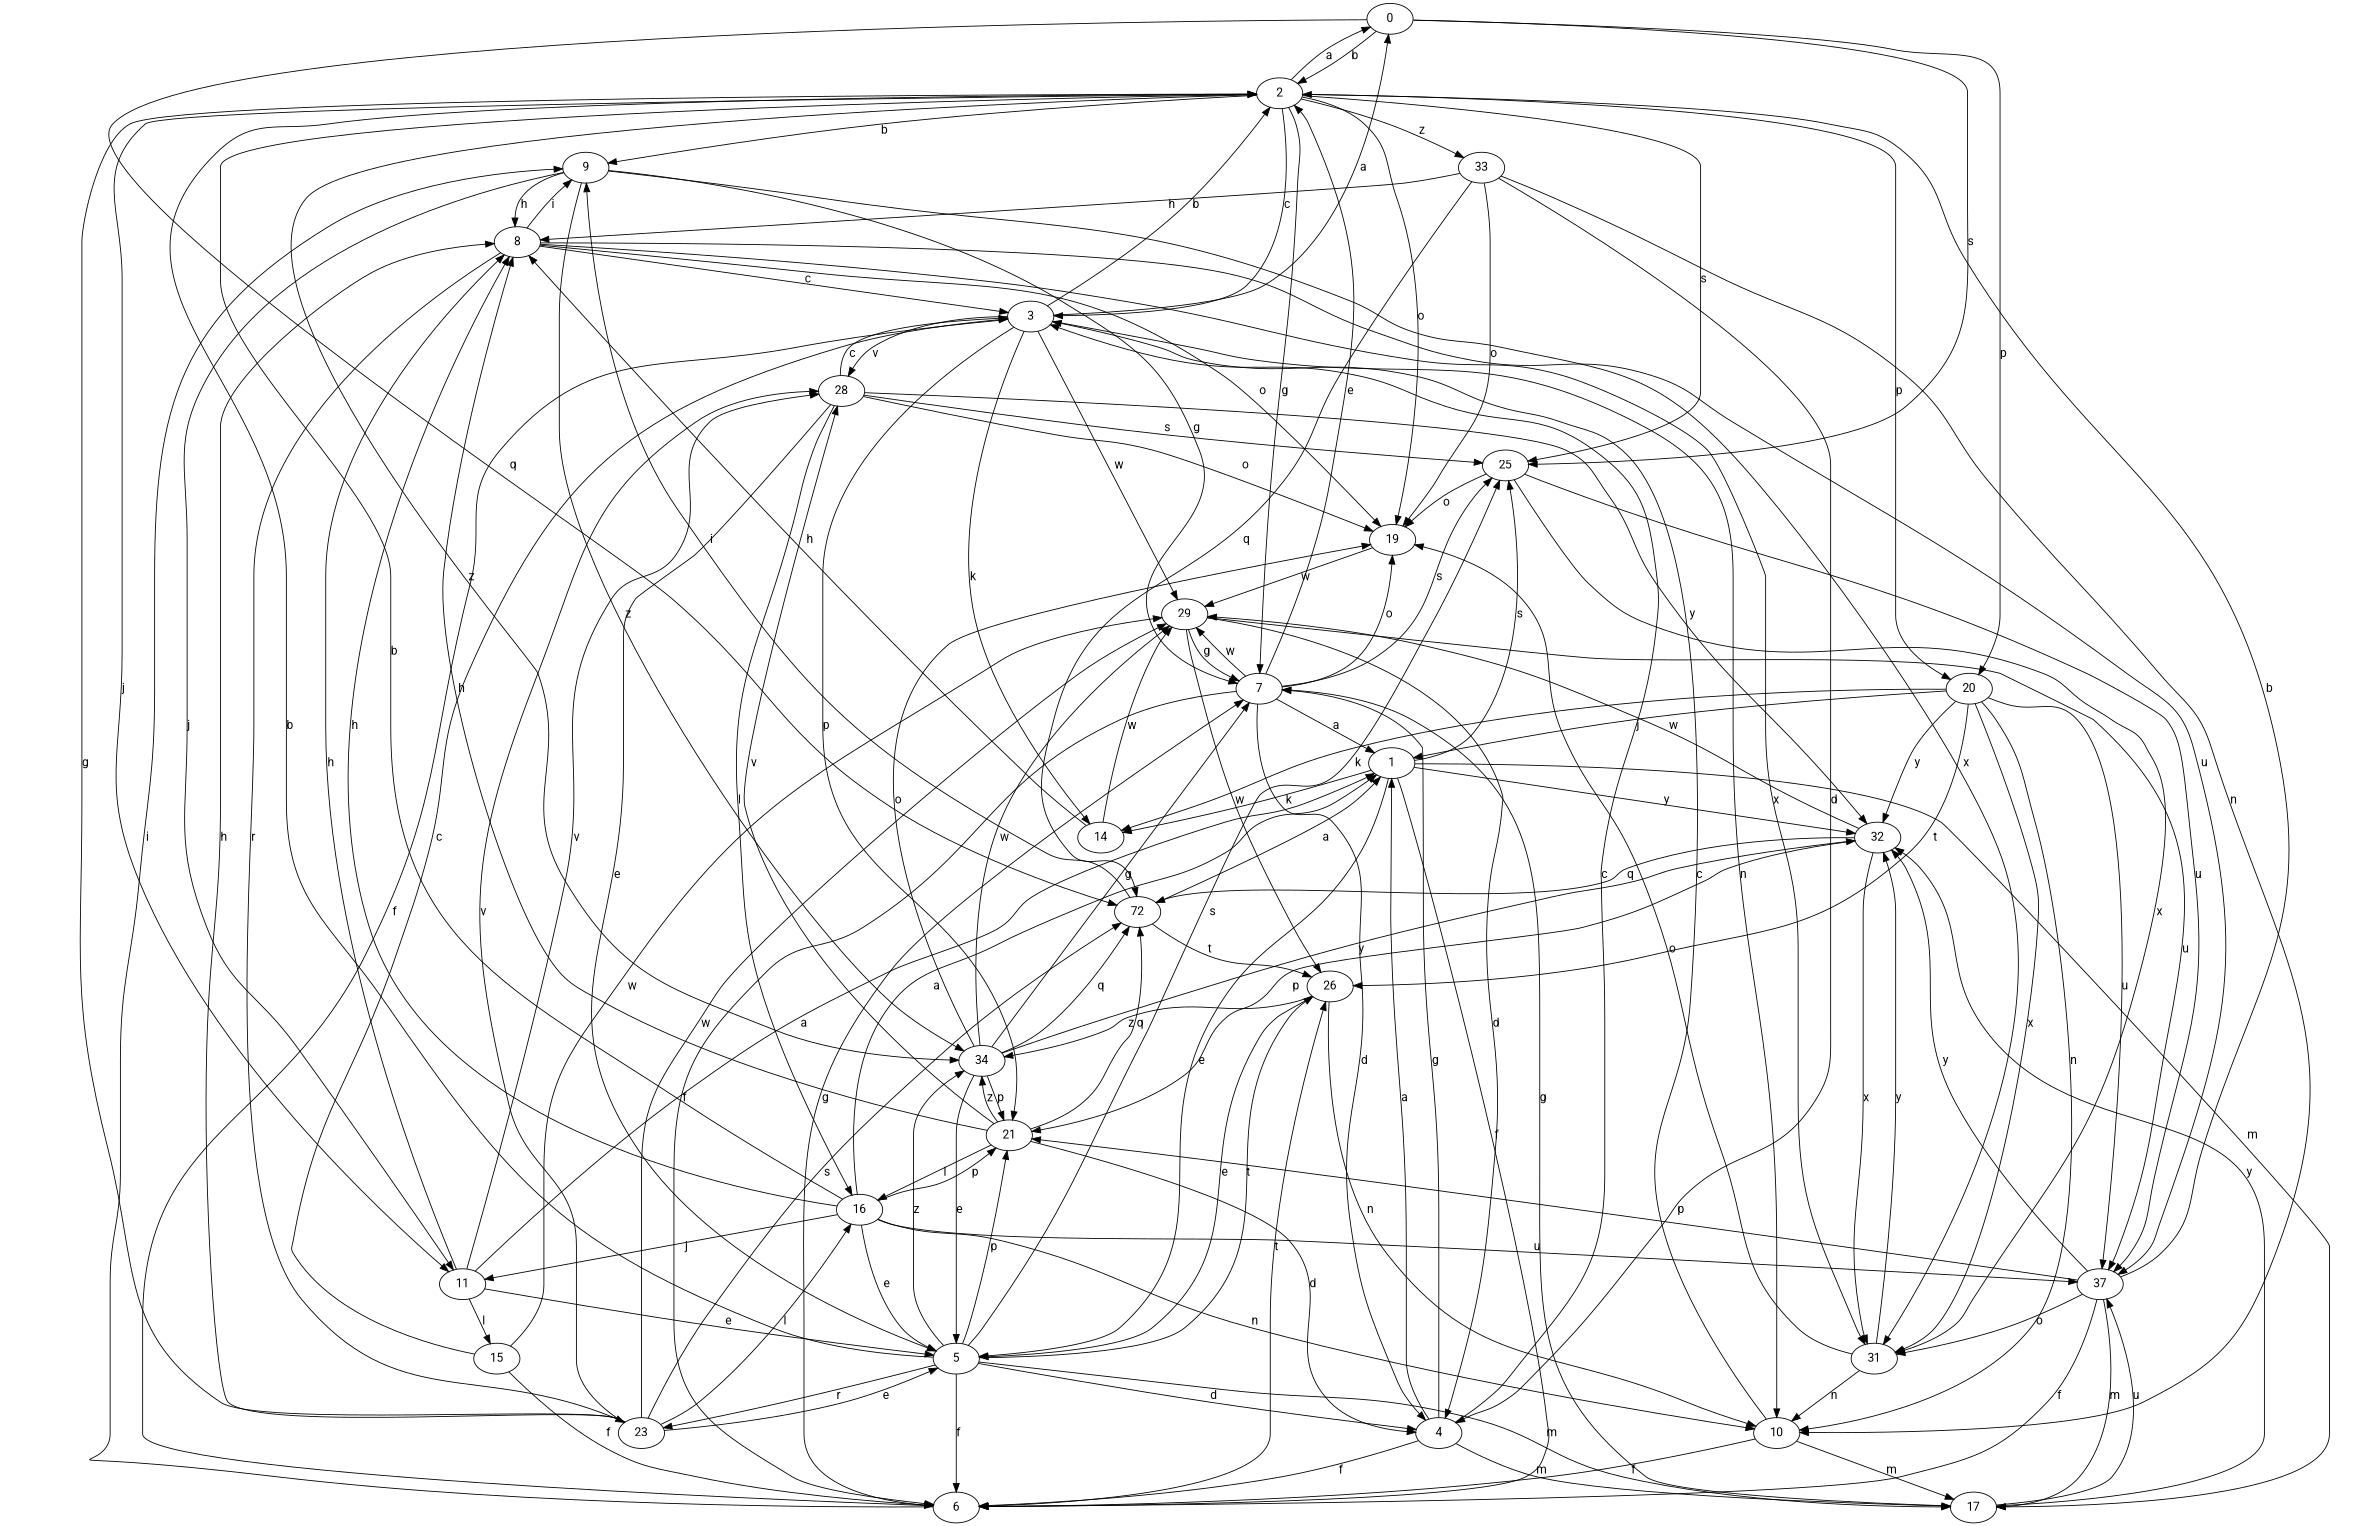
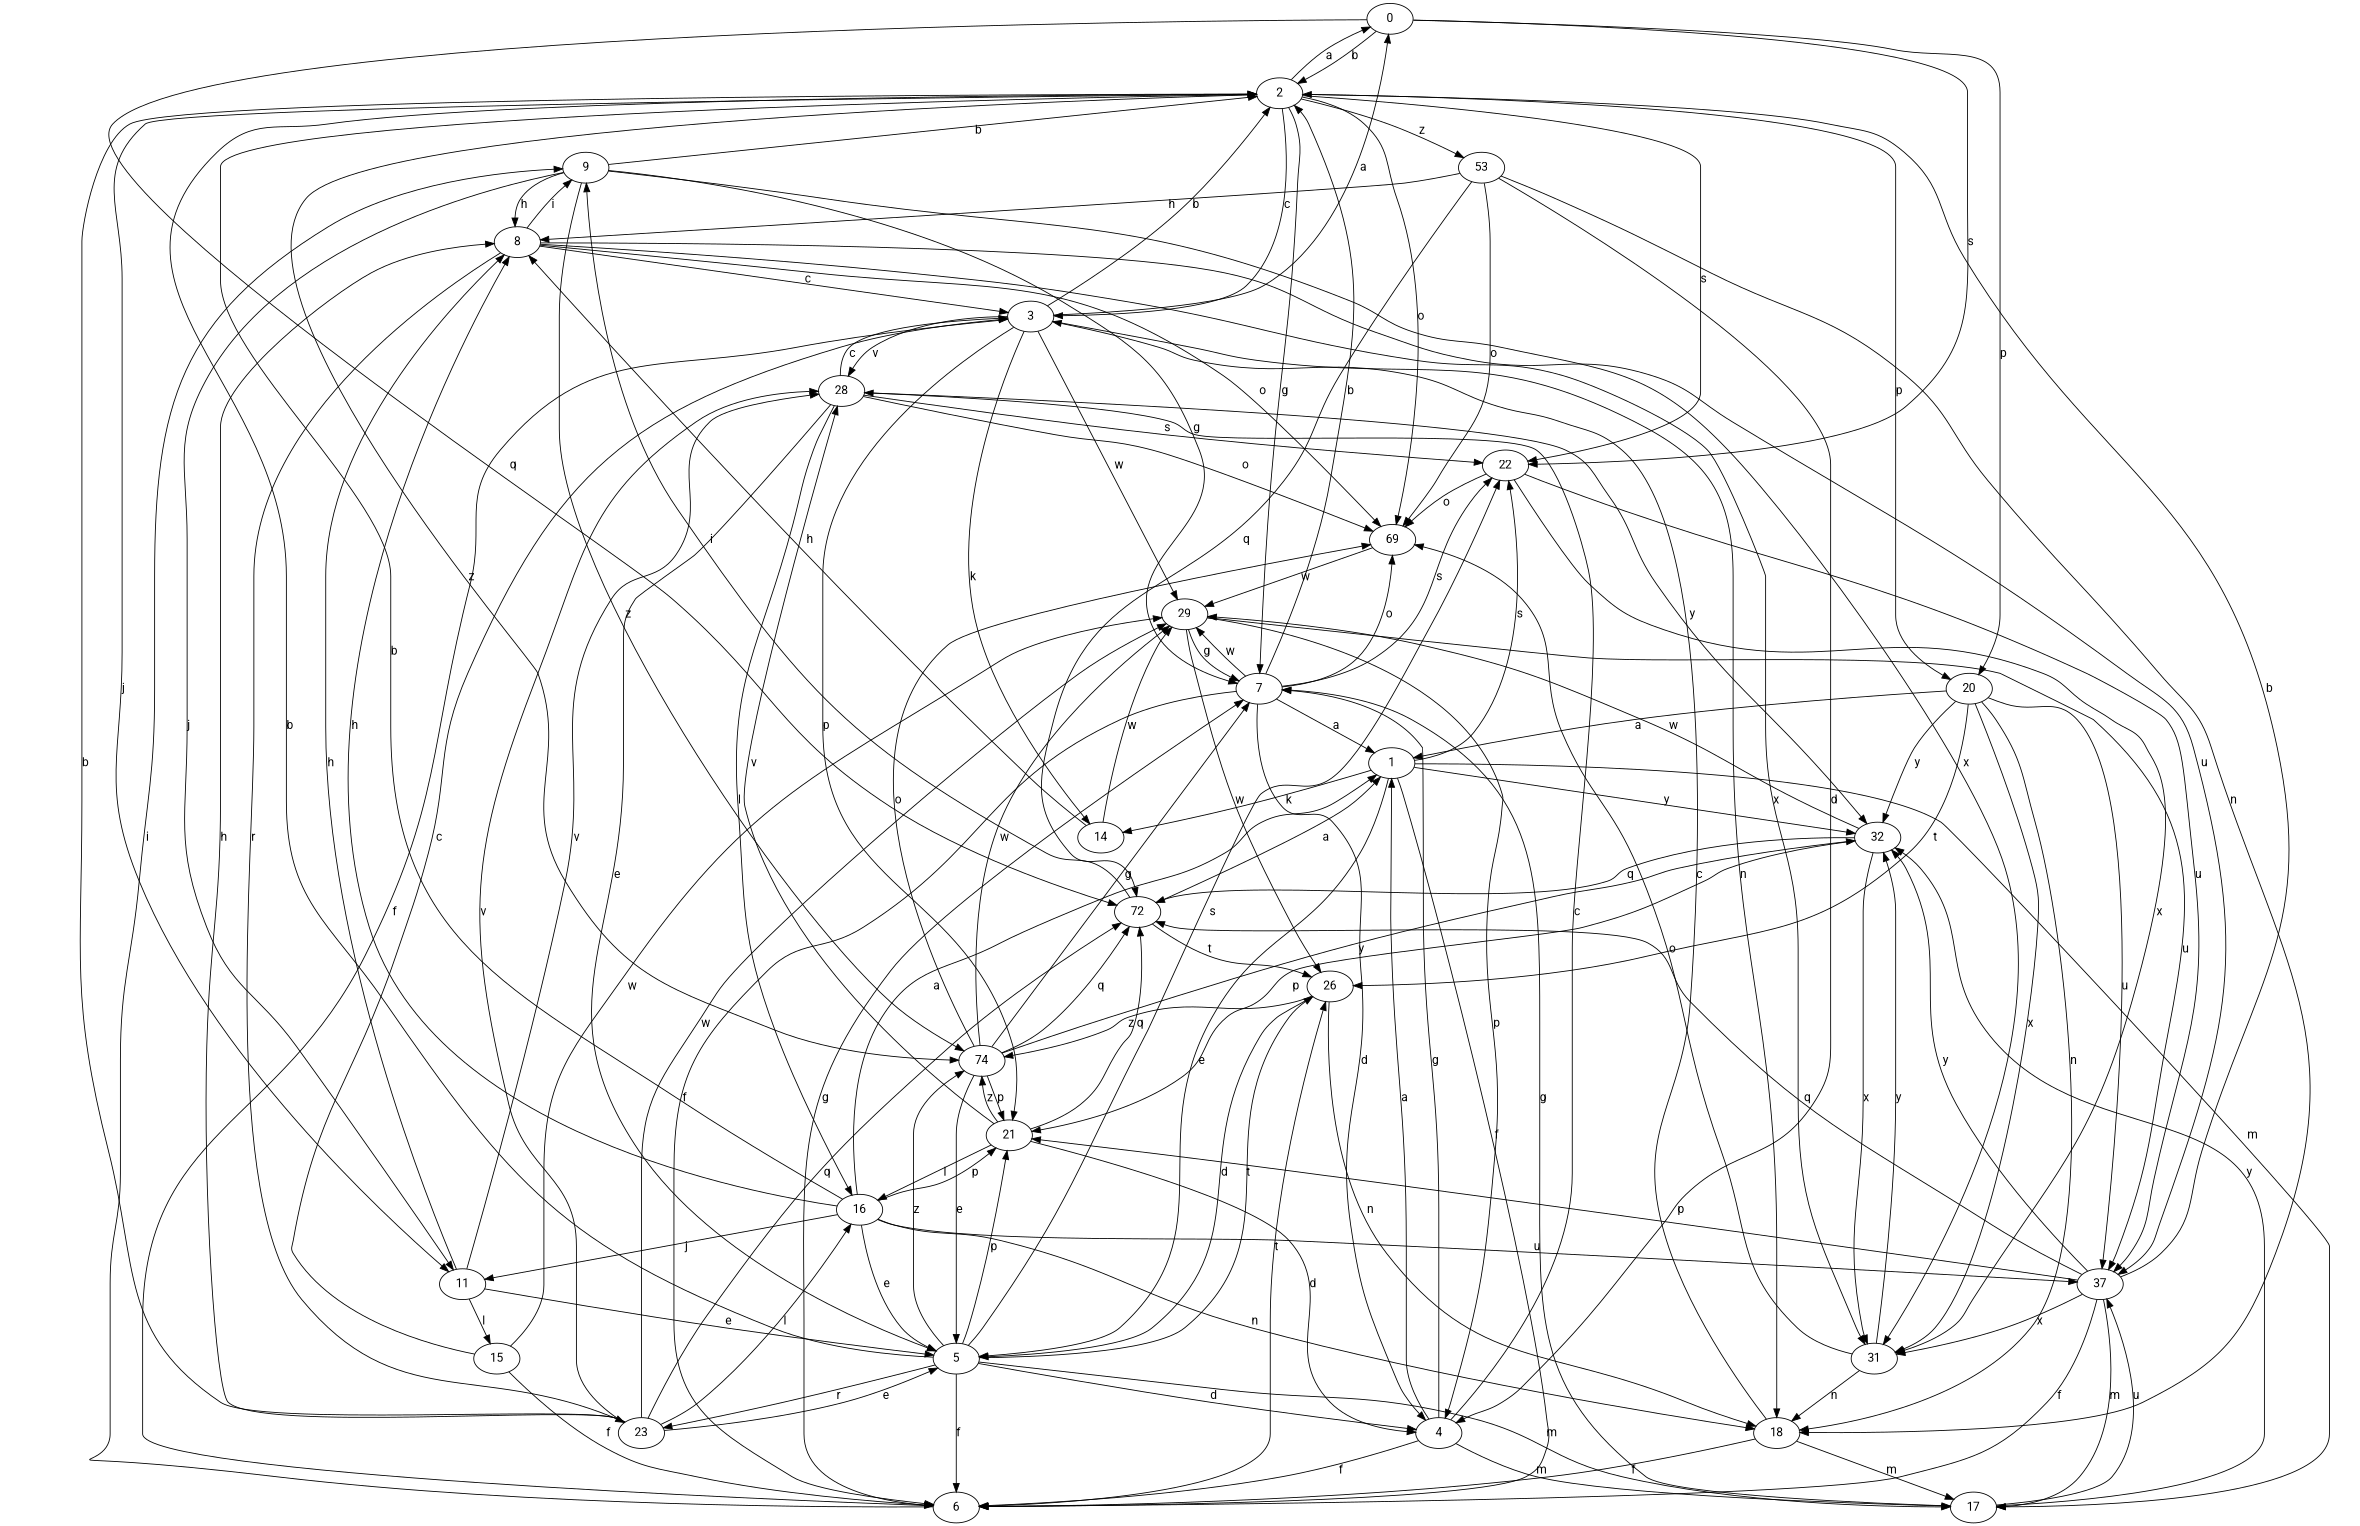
edge "2" -> "9": reversed
node "33": label "33" -> "53"
edge "7" -> "2": label "e" -> "b"
node "25": label "25" -> "22"
node "19": label "19" -> "69"
edge "4" -> "3": now "4" -> "28"
edge "20" -> "14": removed, label "k"
edge "20" -> "1": label "j" -> "a"
edge "23" -> "2": label "g" -> "b"
edge "21" -> "8": removed, label "h"
edge "37" -> "72": added, label "q"
edge "11" -> "1": removed, label "a"
edge "29" -> "4": label "d" -> "p"
node "34": label "34" -> "74"
edge "23" -> "72": label "s" -> "q"
edge "26" -> "5": label "e" -> "d"
edge "37" -> "31": label "o" -> "x"
node "10": label "10" -> "18"
